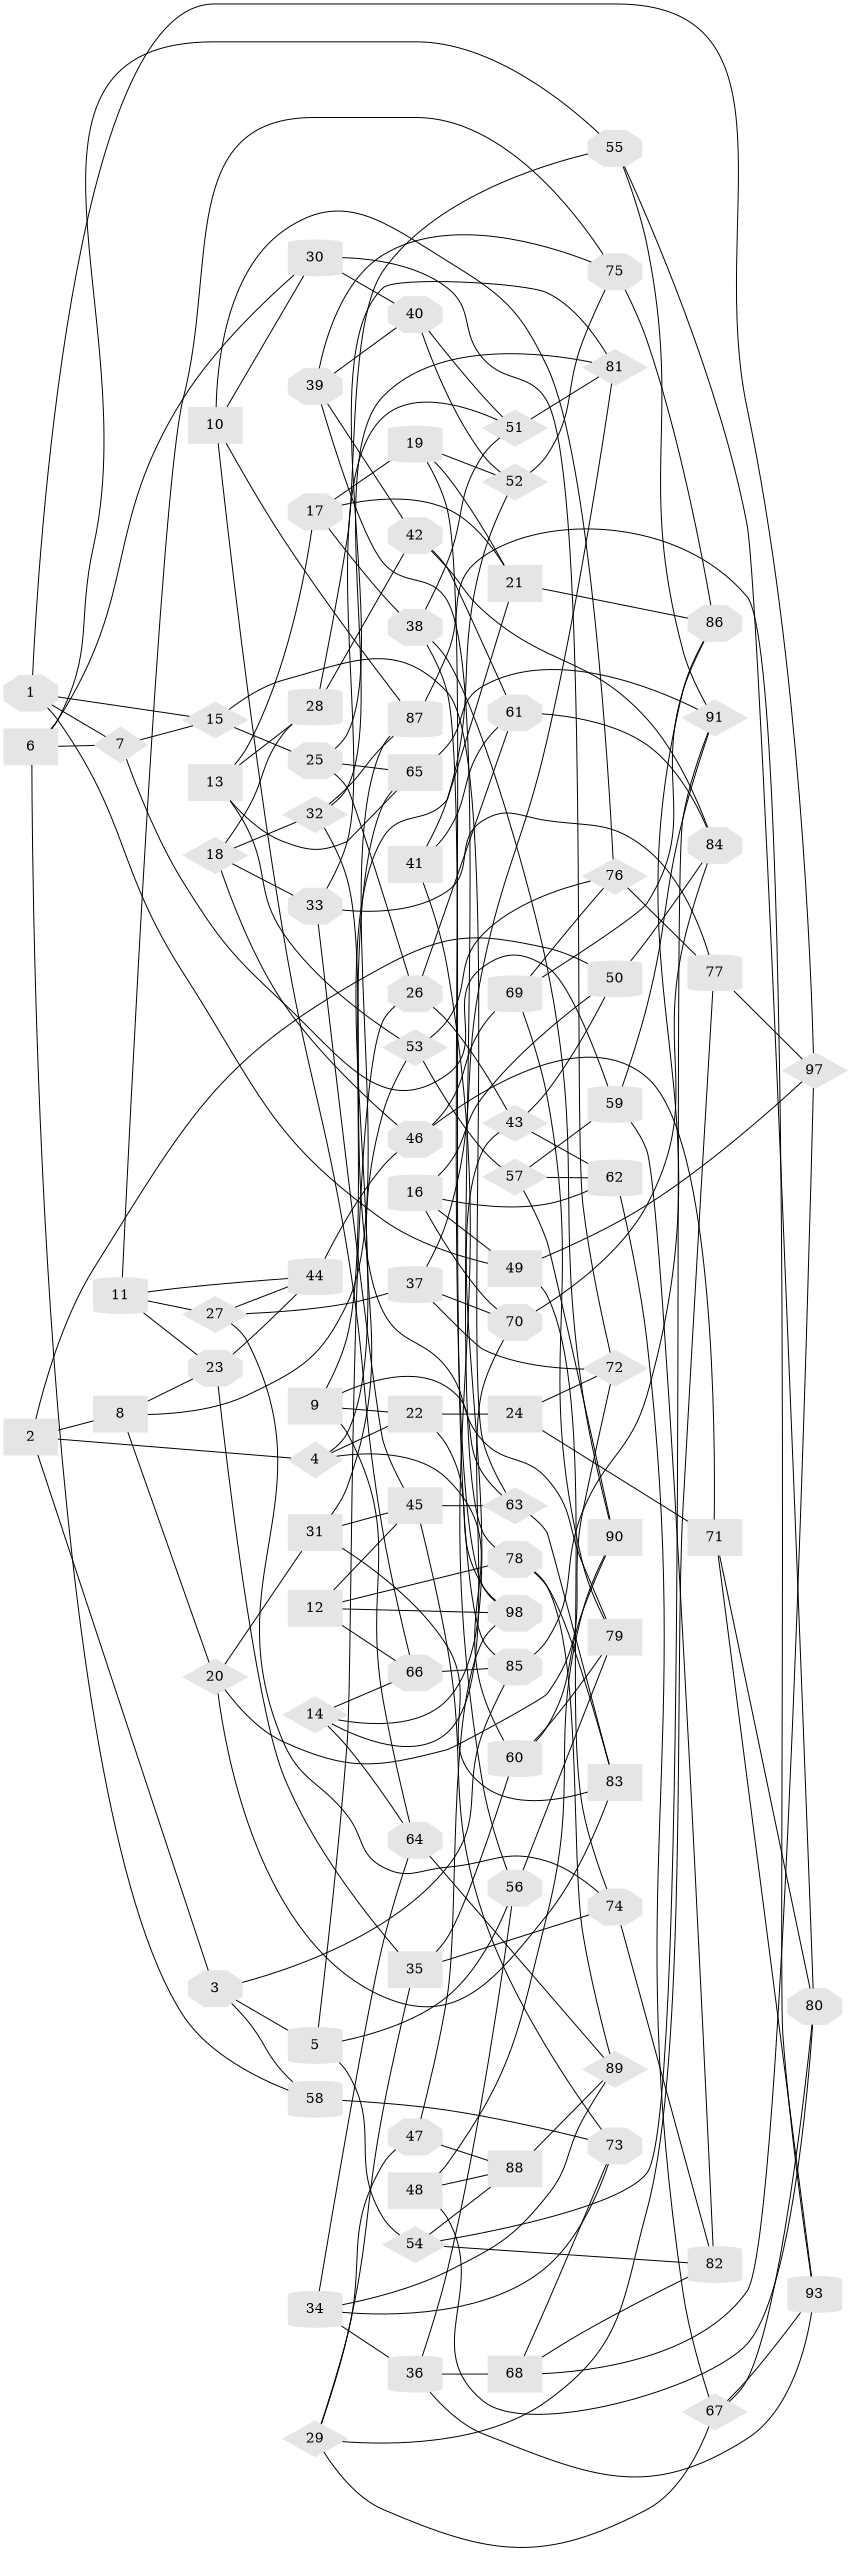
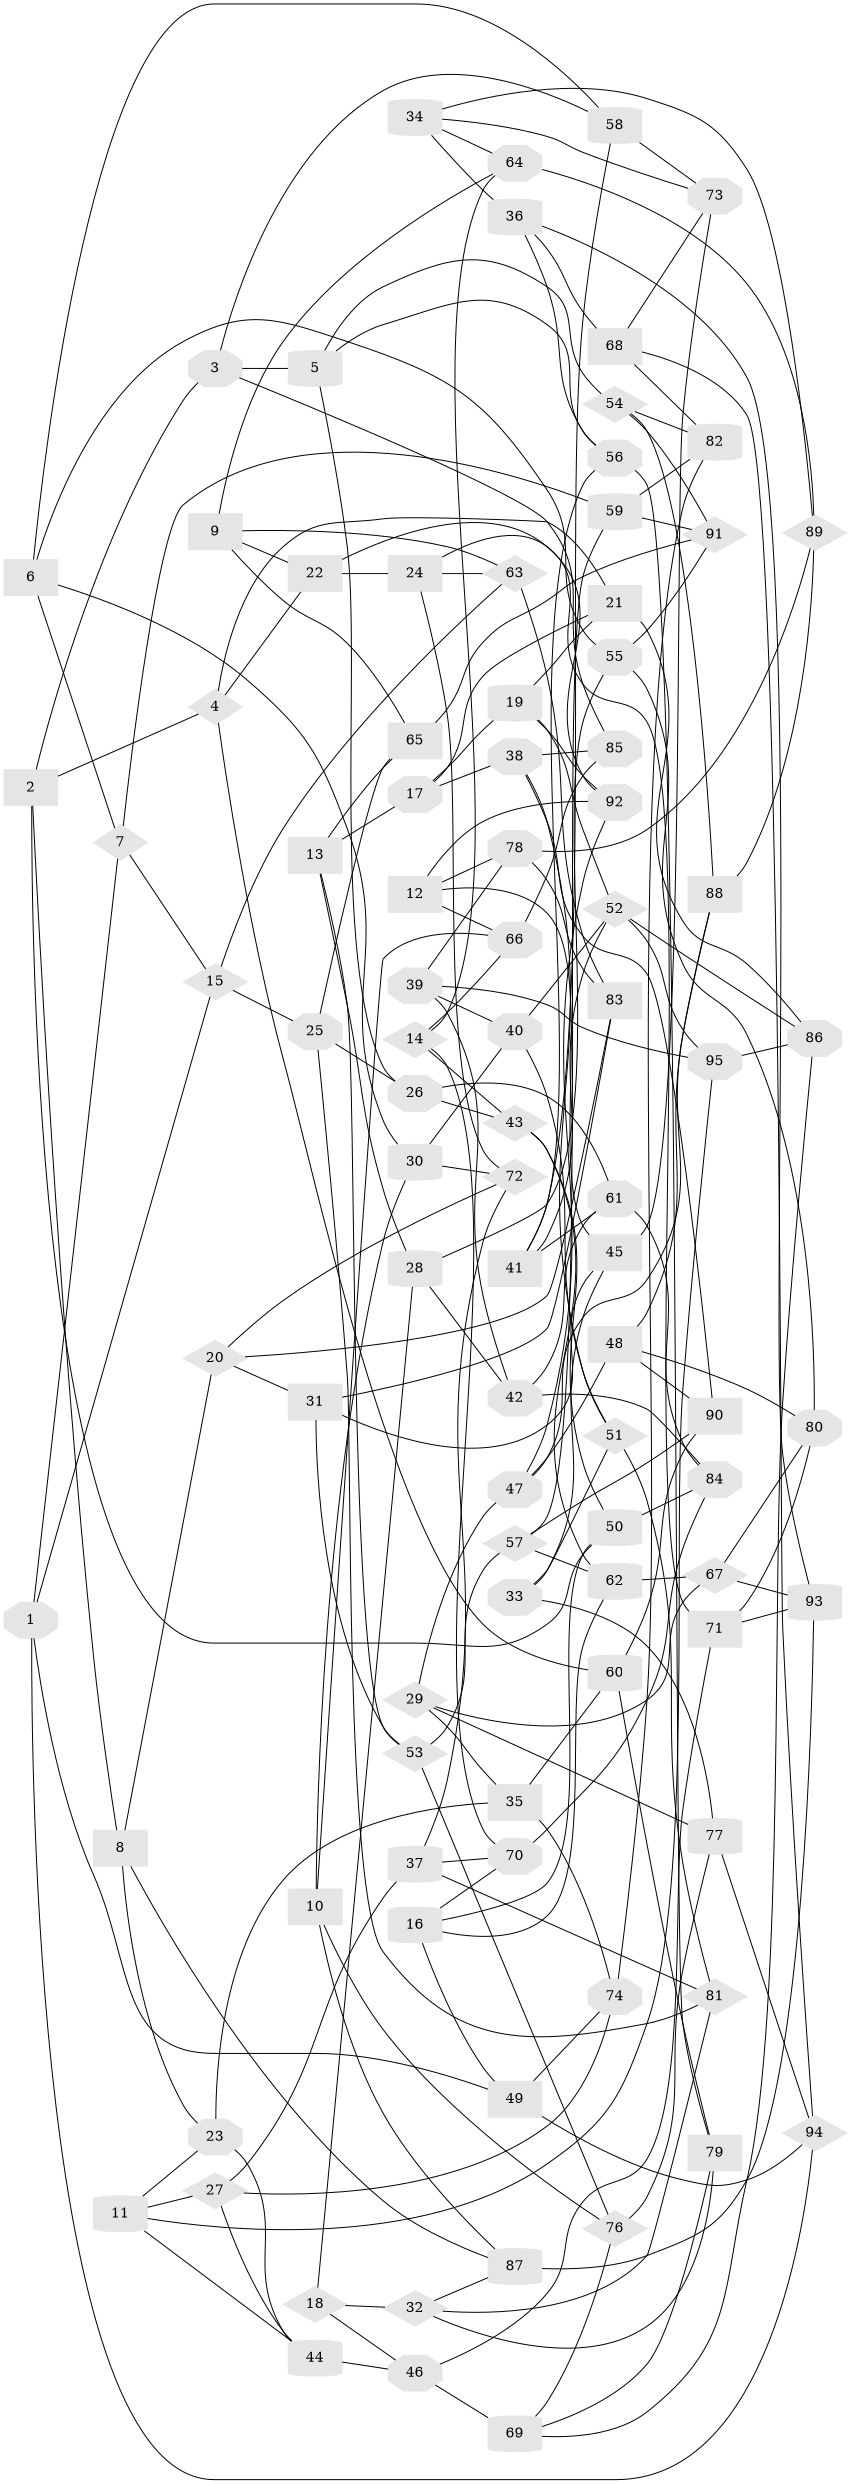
node "75": label "75" -> "95"
edge "58" -- "41": added
edge "18" -- "33": removed
node "97": label "97" -> "94"
edge "86" -- "85": now "86" -- "52"
edge "48" -- "47": added
edge "45" -- "63": now "24" -- "63"
node "98": label "98" -> "92"
